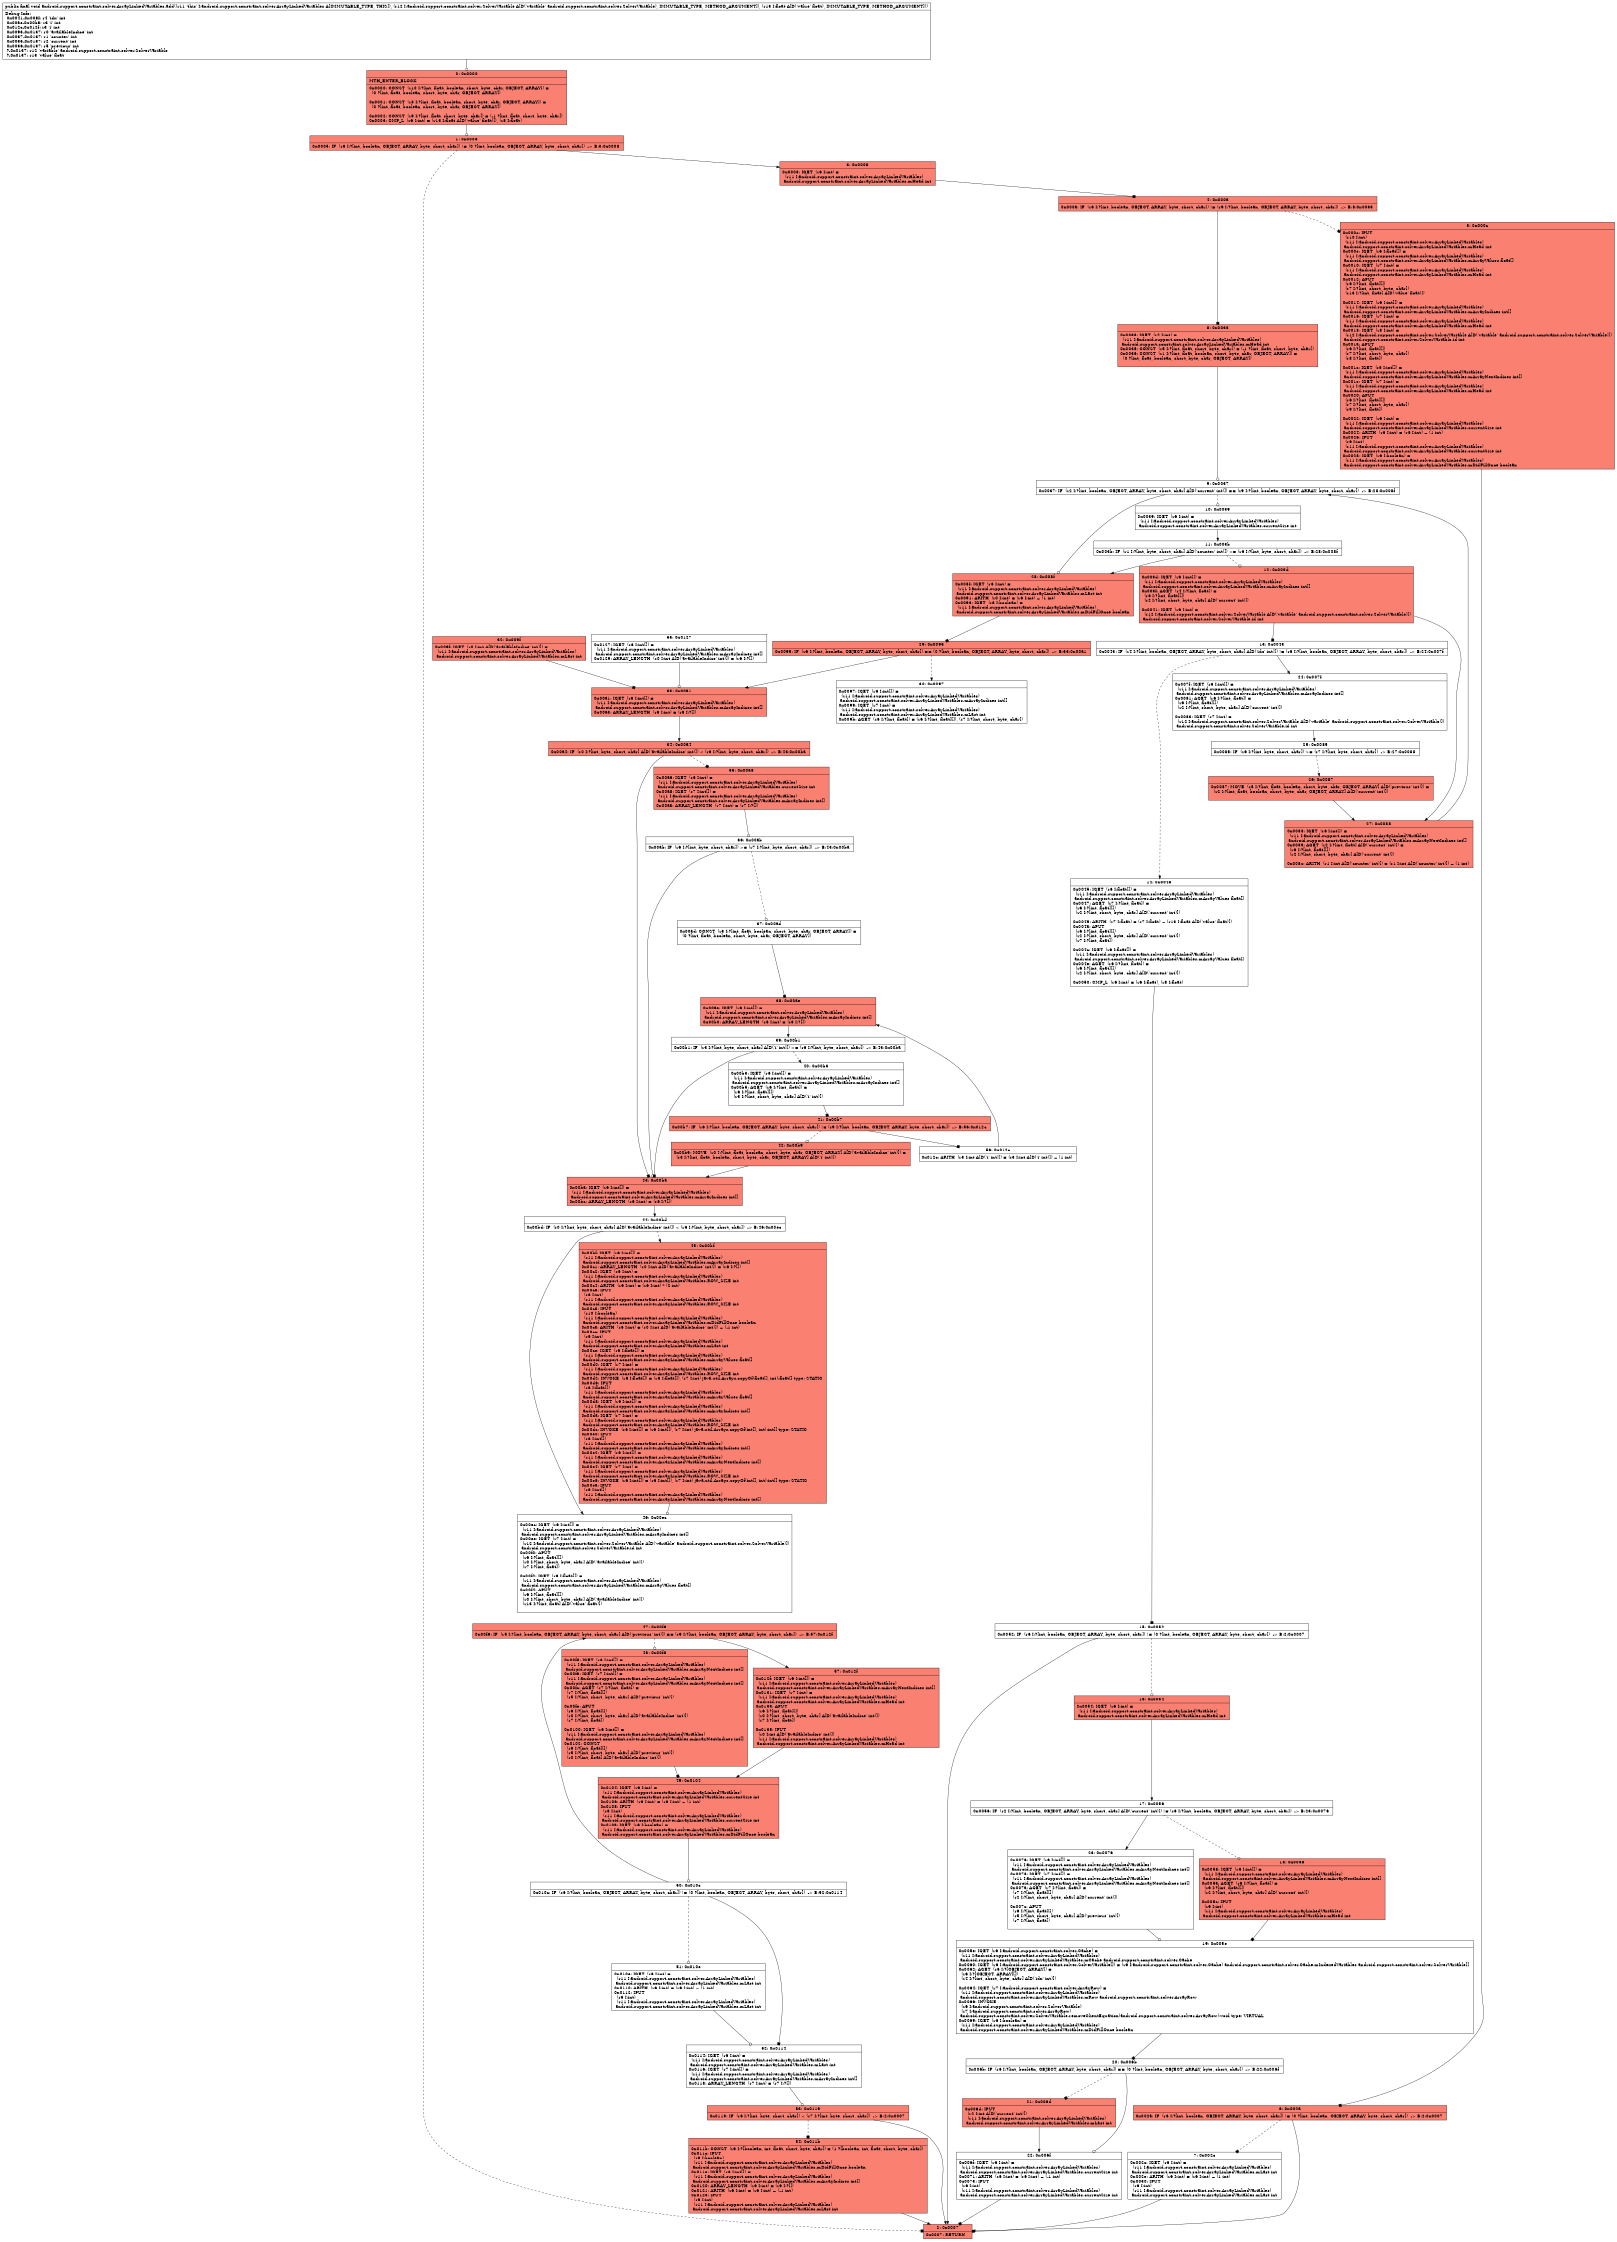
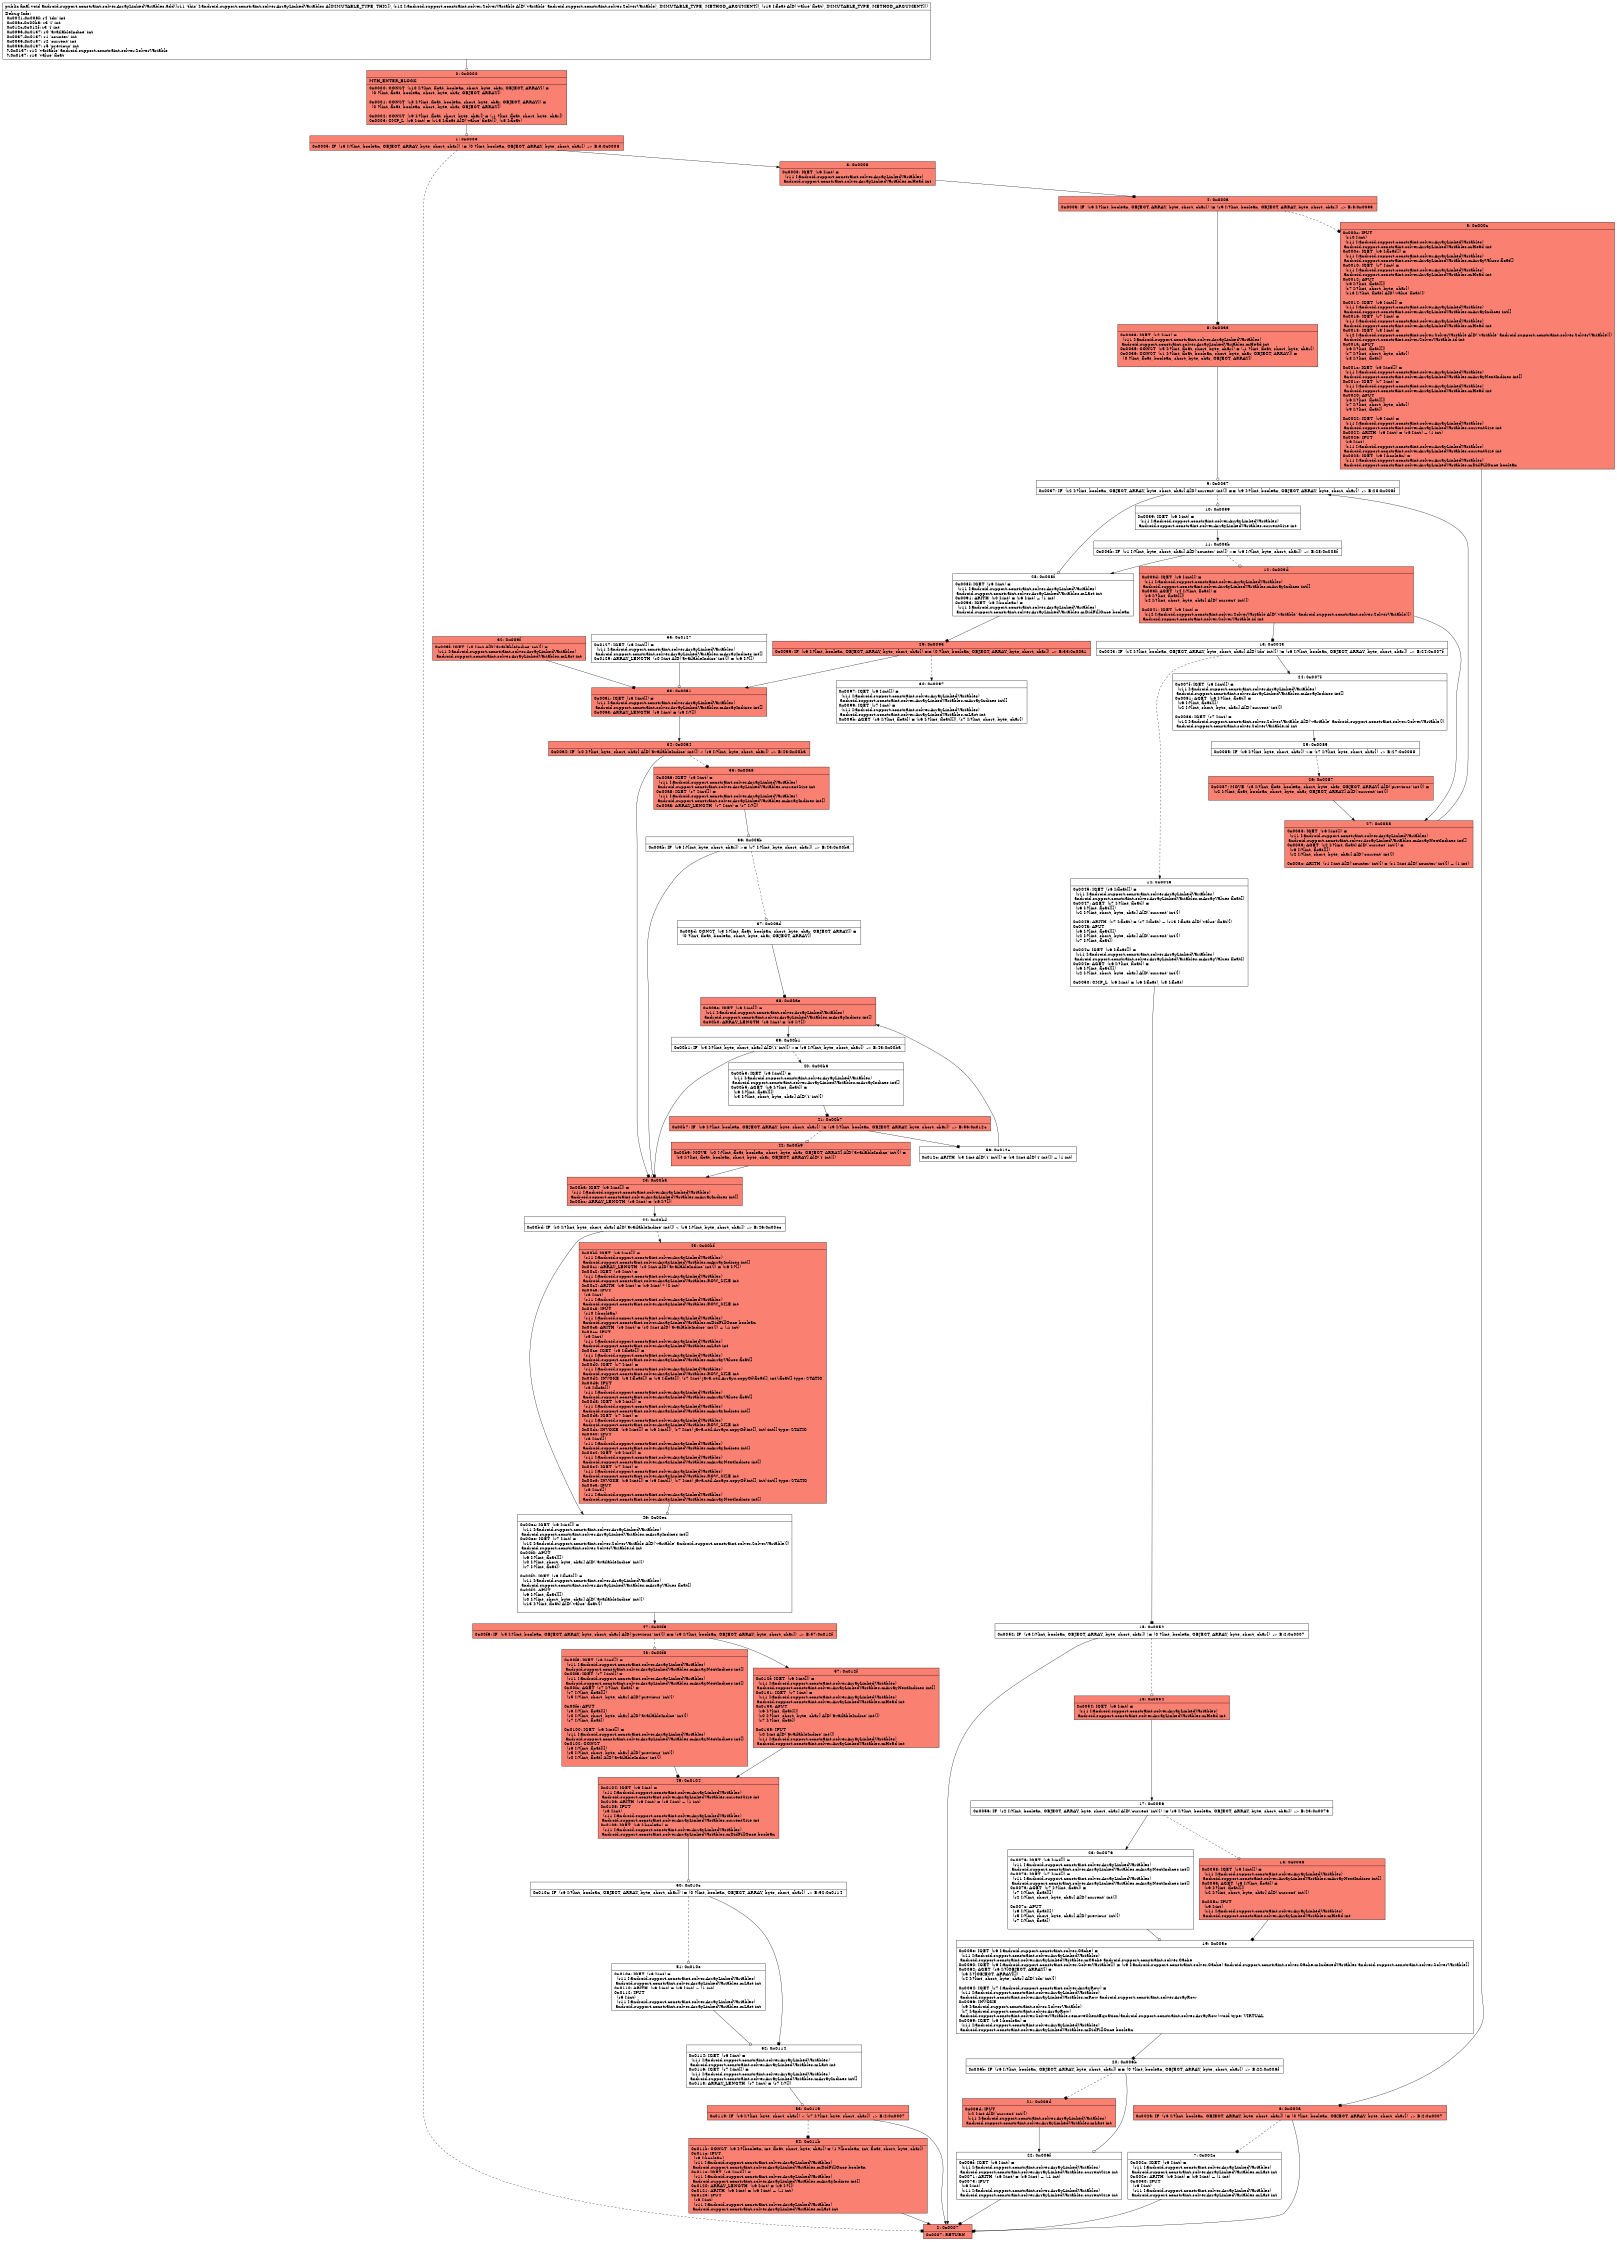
node "28: 0x008f": fillcolor salmon -> white
edge "50: 0x010c" -> "47: 0x00f6": now "46: 0x00ec" -> "47: 0x00f6"
